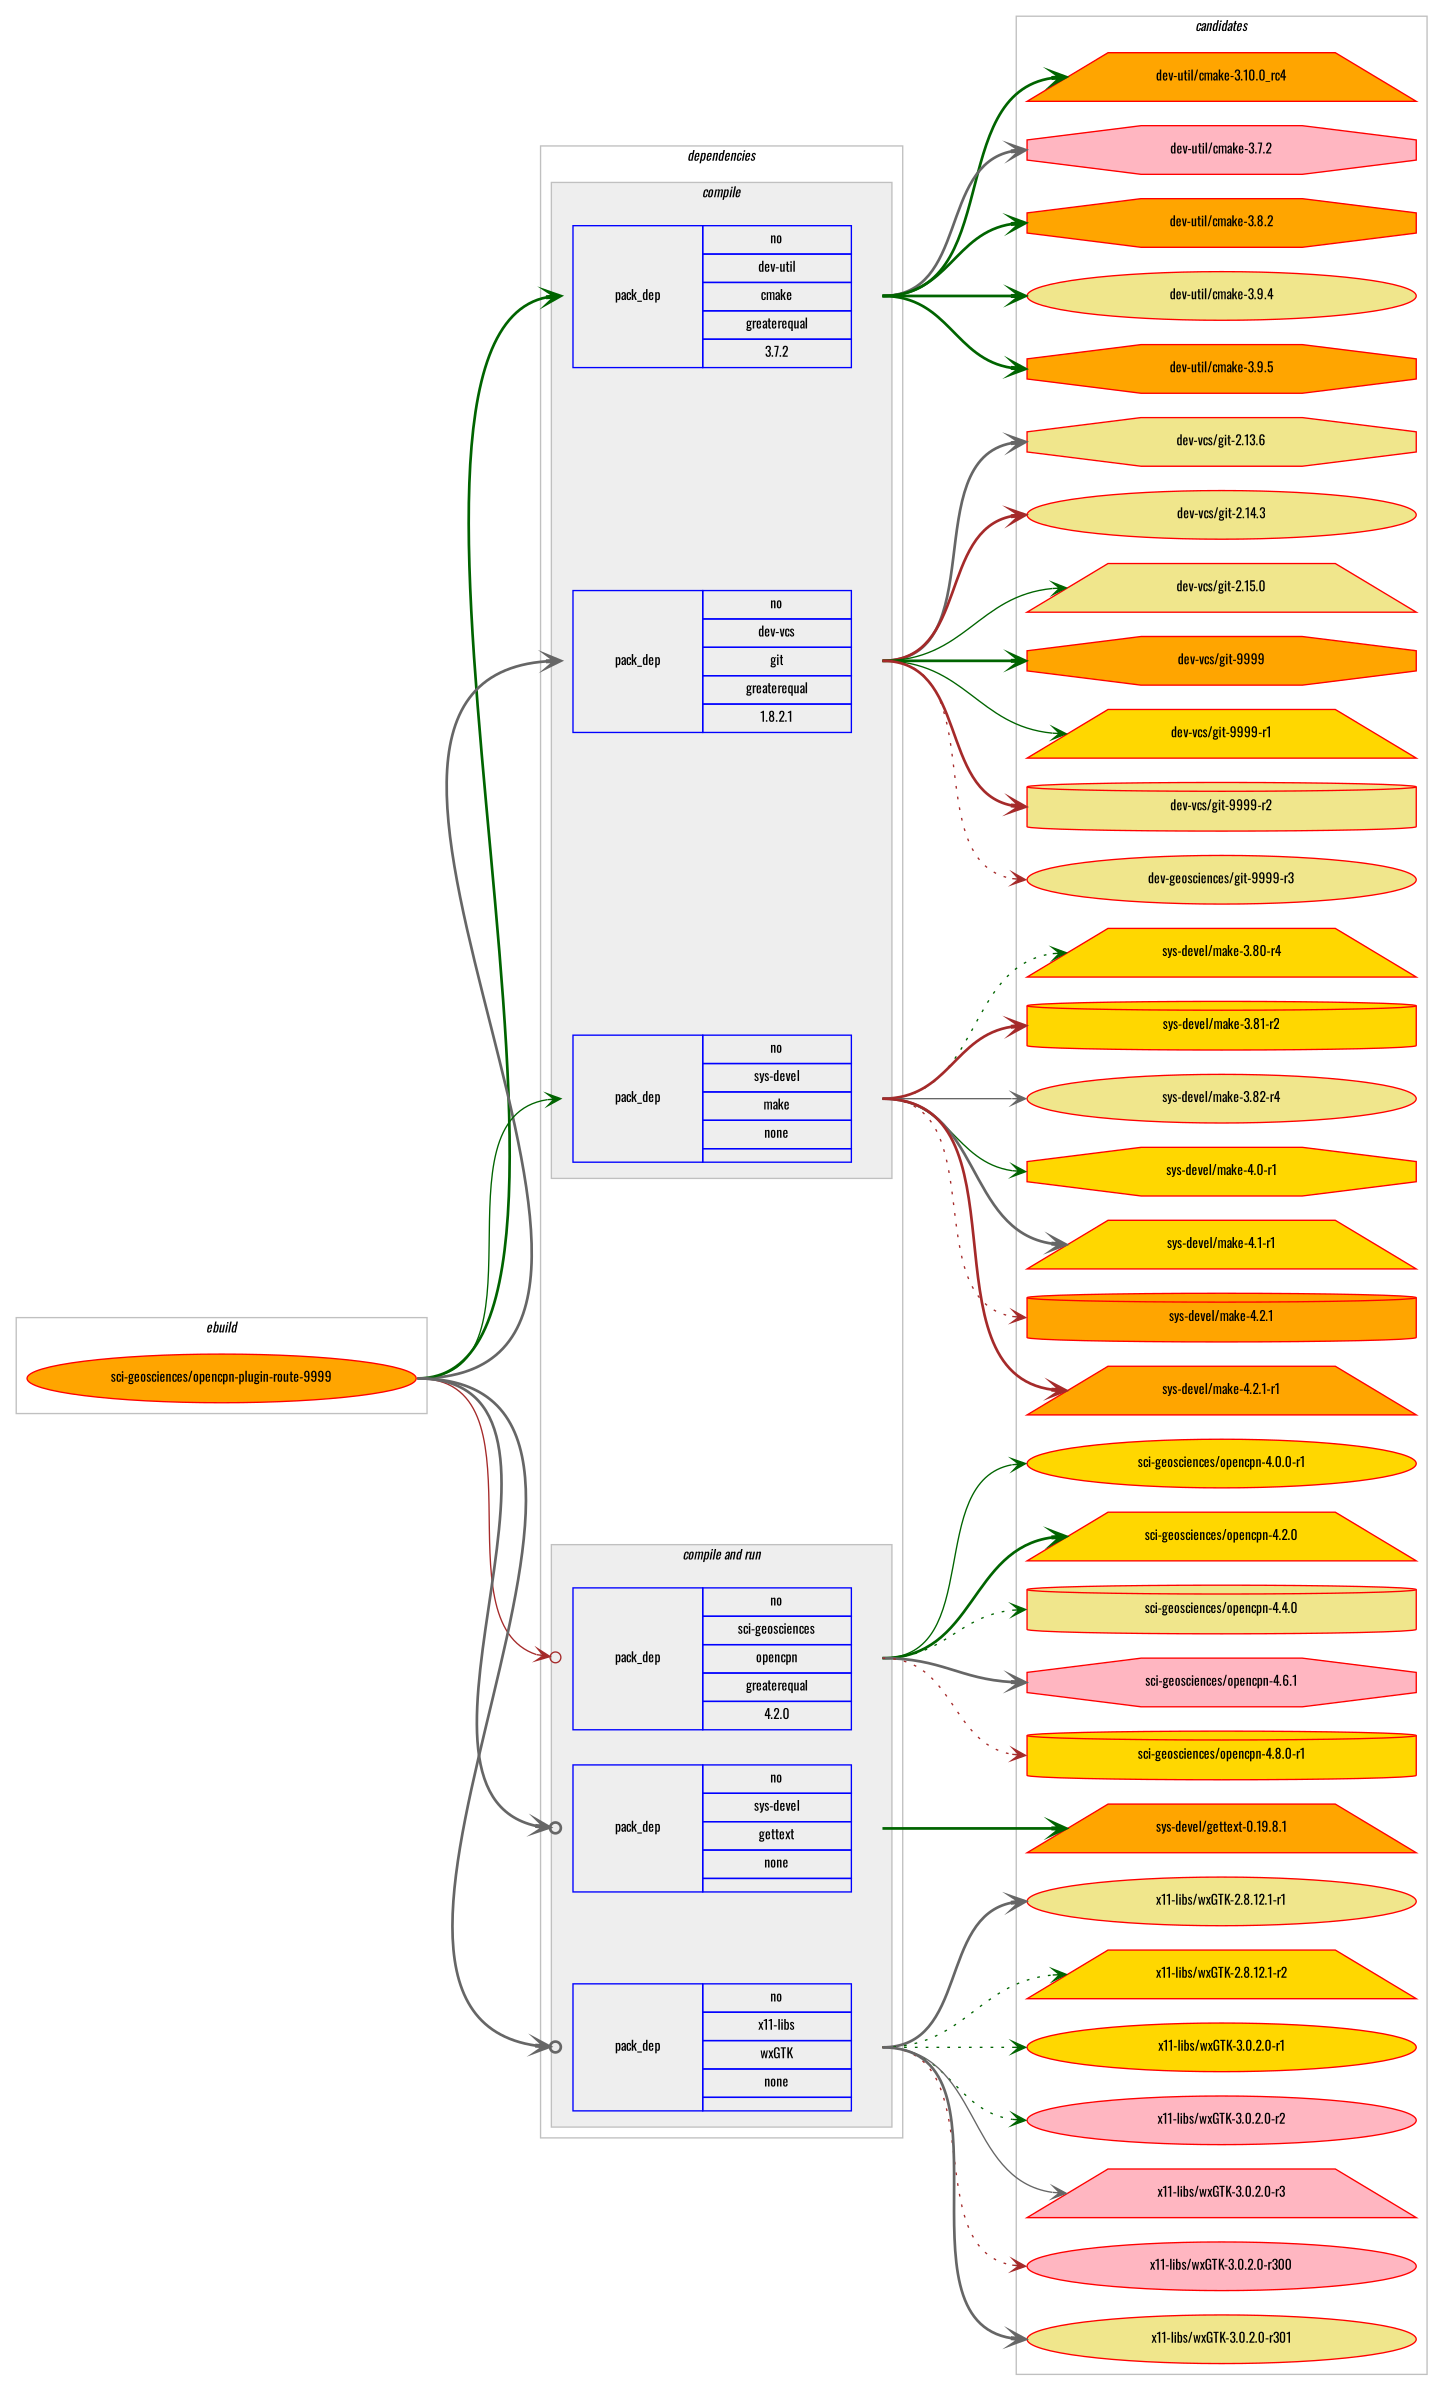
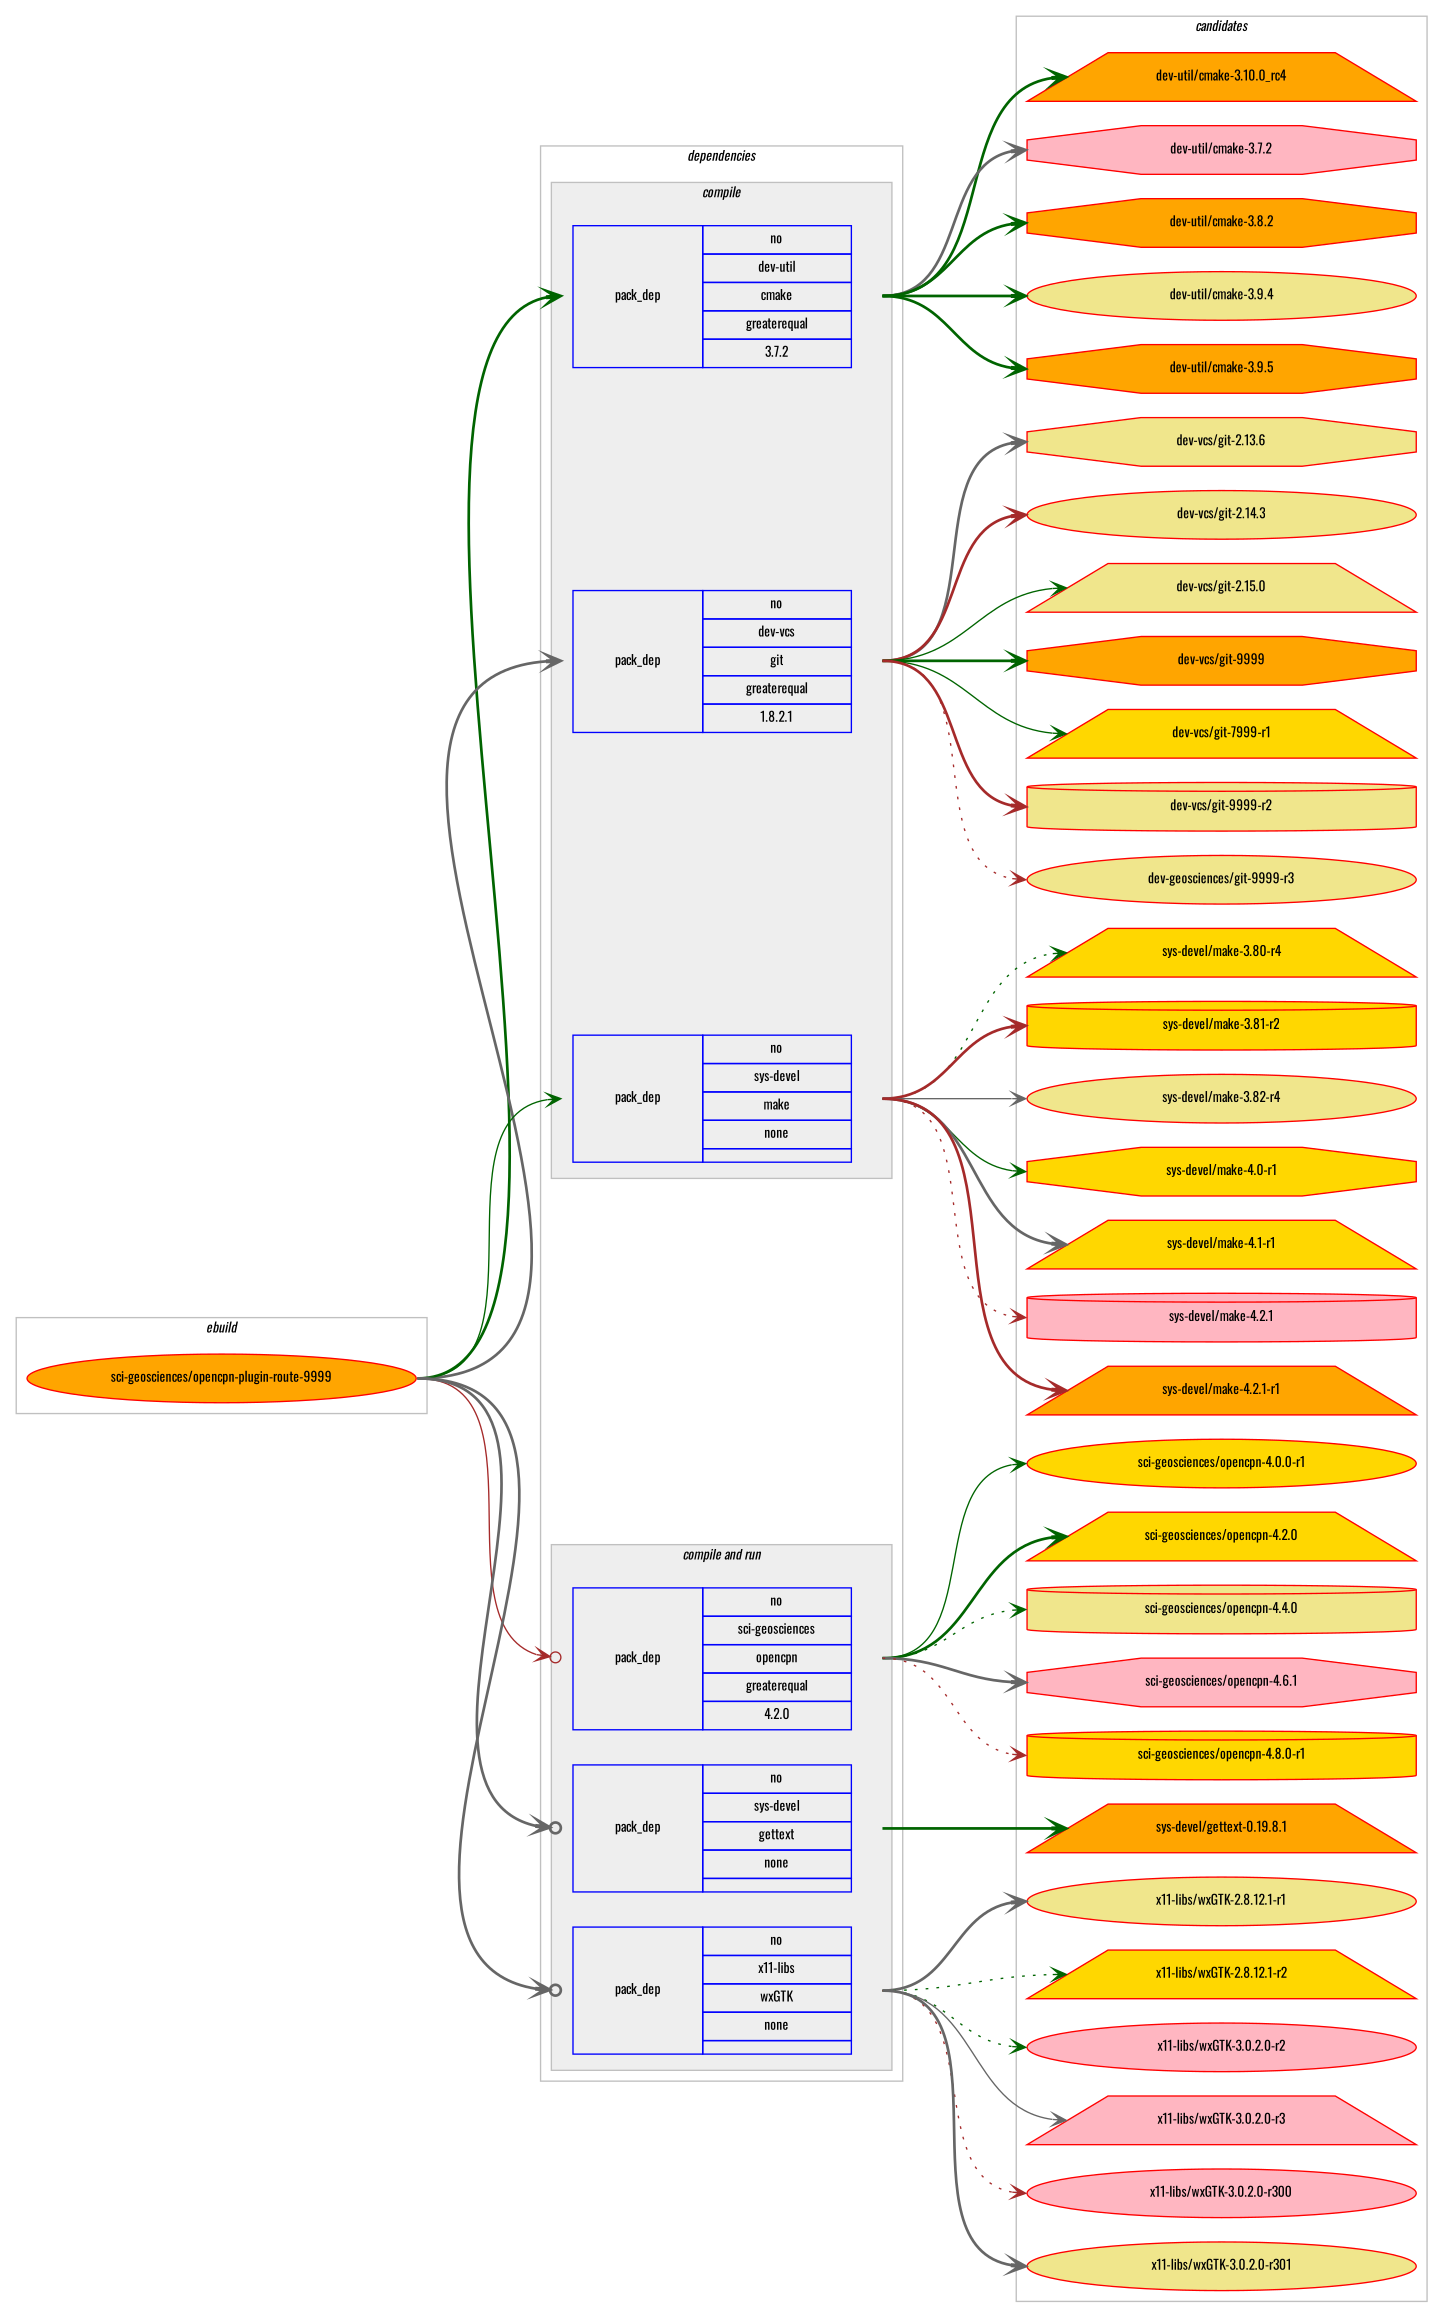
node "dev-vcs/git-9999-r1": label "dev-vcs/git-9999-r1" -> "dev-vcs/git-7999-r1"
node "sys-devel/make-4.2.1": fillcolor orange -> lightpink
node "x11-libs/wxGTK-3.0.2.0-r1": removed
